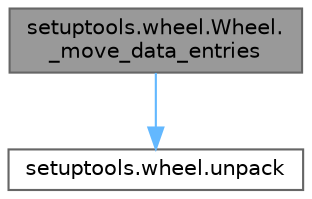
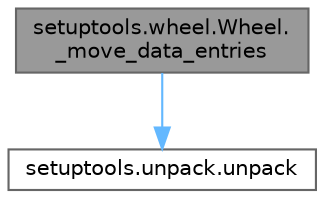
node "setuptools.wheel.unpack": label "setuptools.wheel.unpack" -> "setuptools.unpack.unpack"
